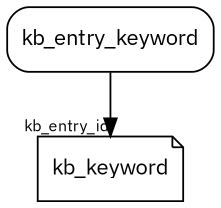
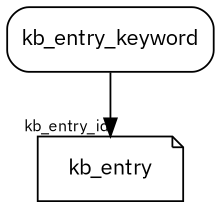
node "kb_keyword": label "kb_keyword" -> "kb_entry"
